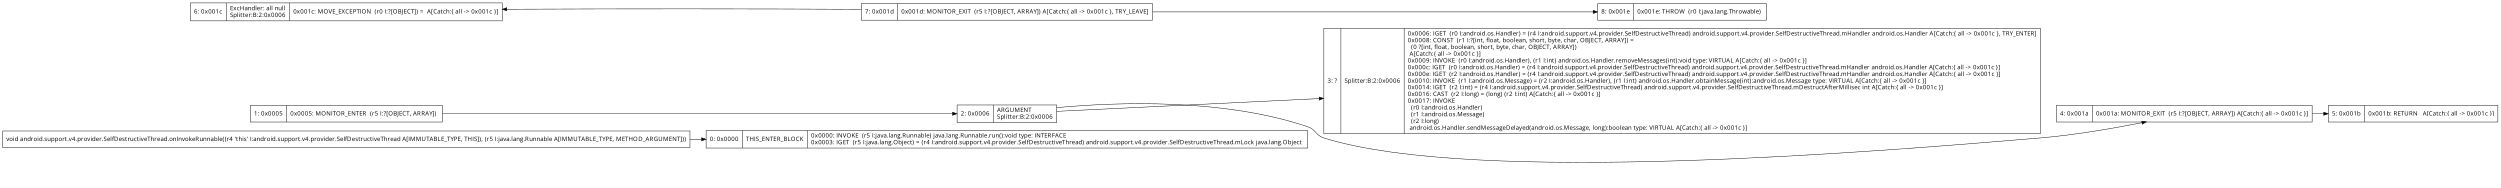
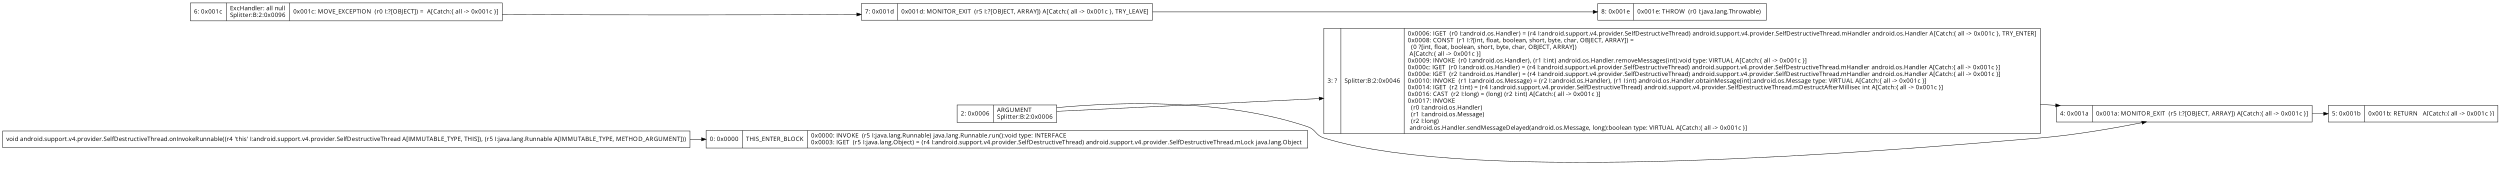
edge "7: 0x001d" -> "6: 0x001c": reversed
node "6: 0x001c": text "Splitter:B:2:0x0006" -> "Splitter:B:2:0x0096"
node "3: ?": text "Splitter:B:2:0x0006" -> "Splitter:B:2:0x0046"
edge "3: ?" -> "4: 0x001a": added
node "1: 0x0005": removed
